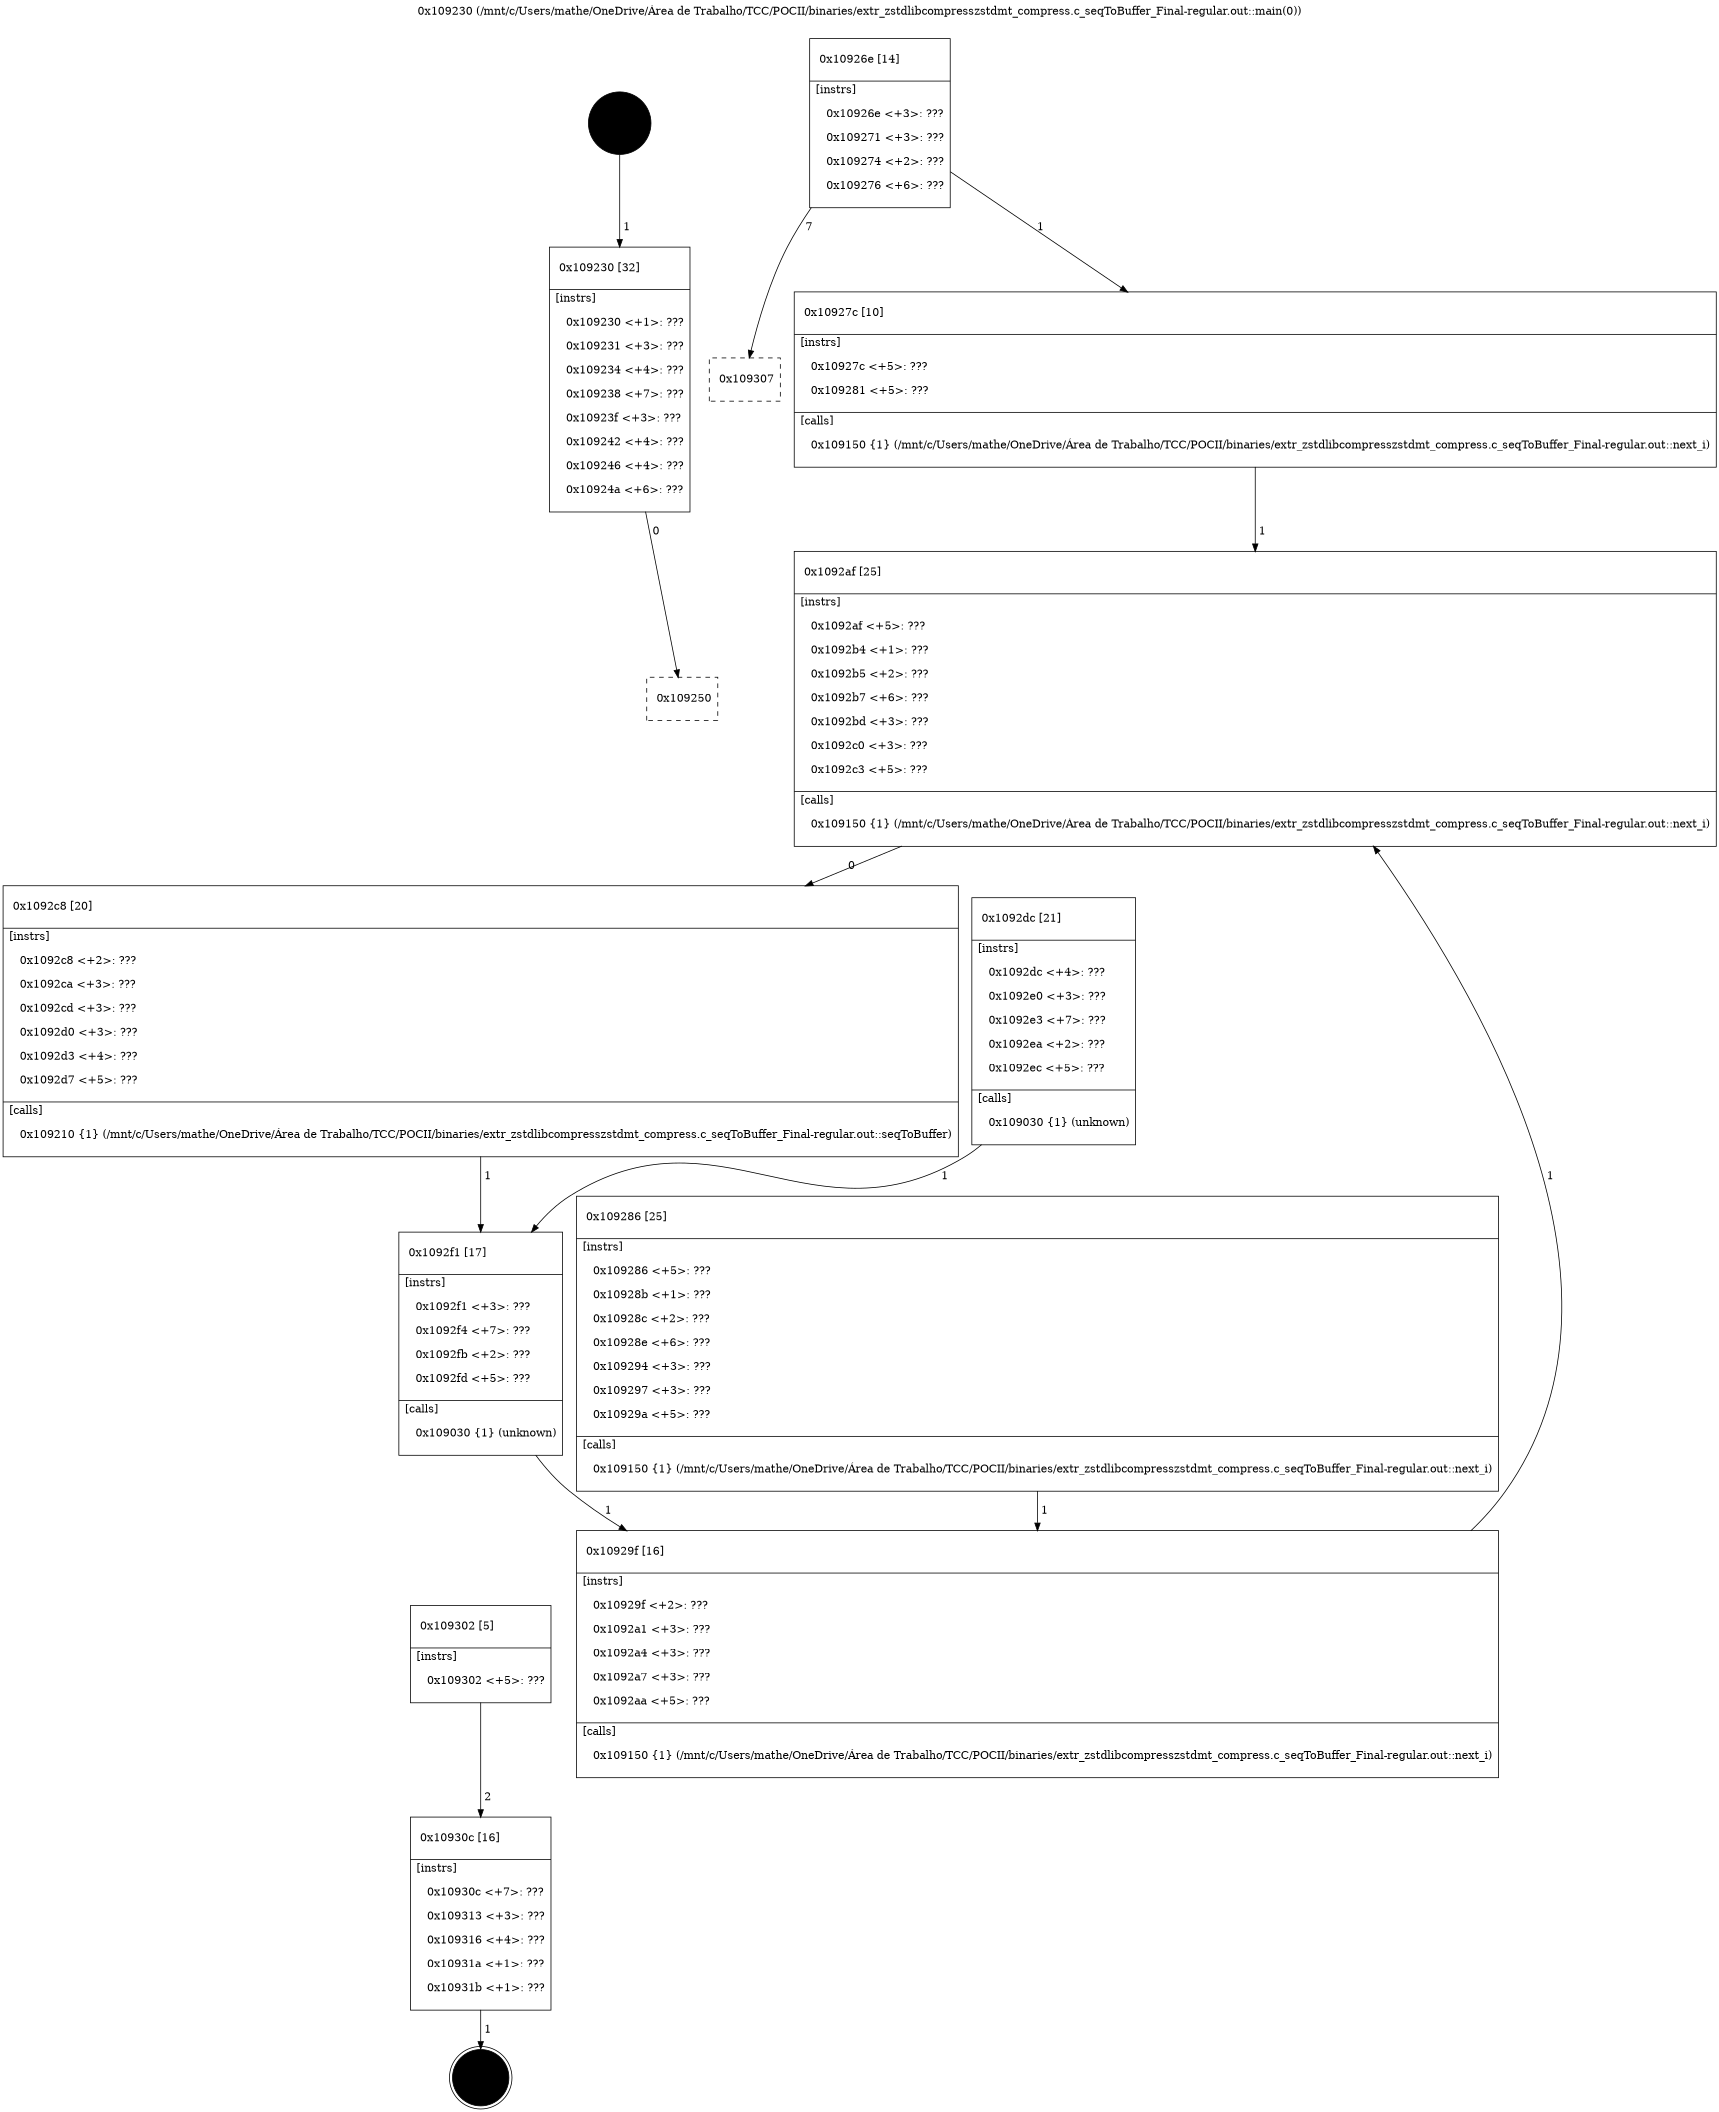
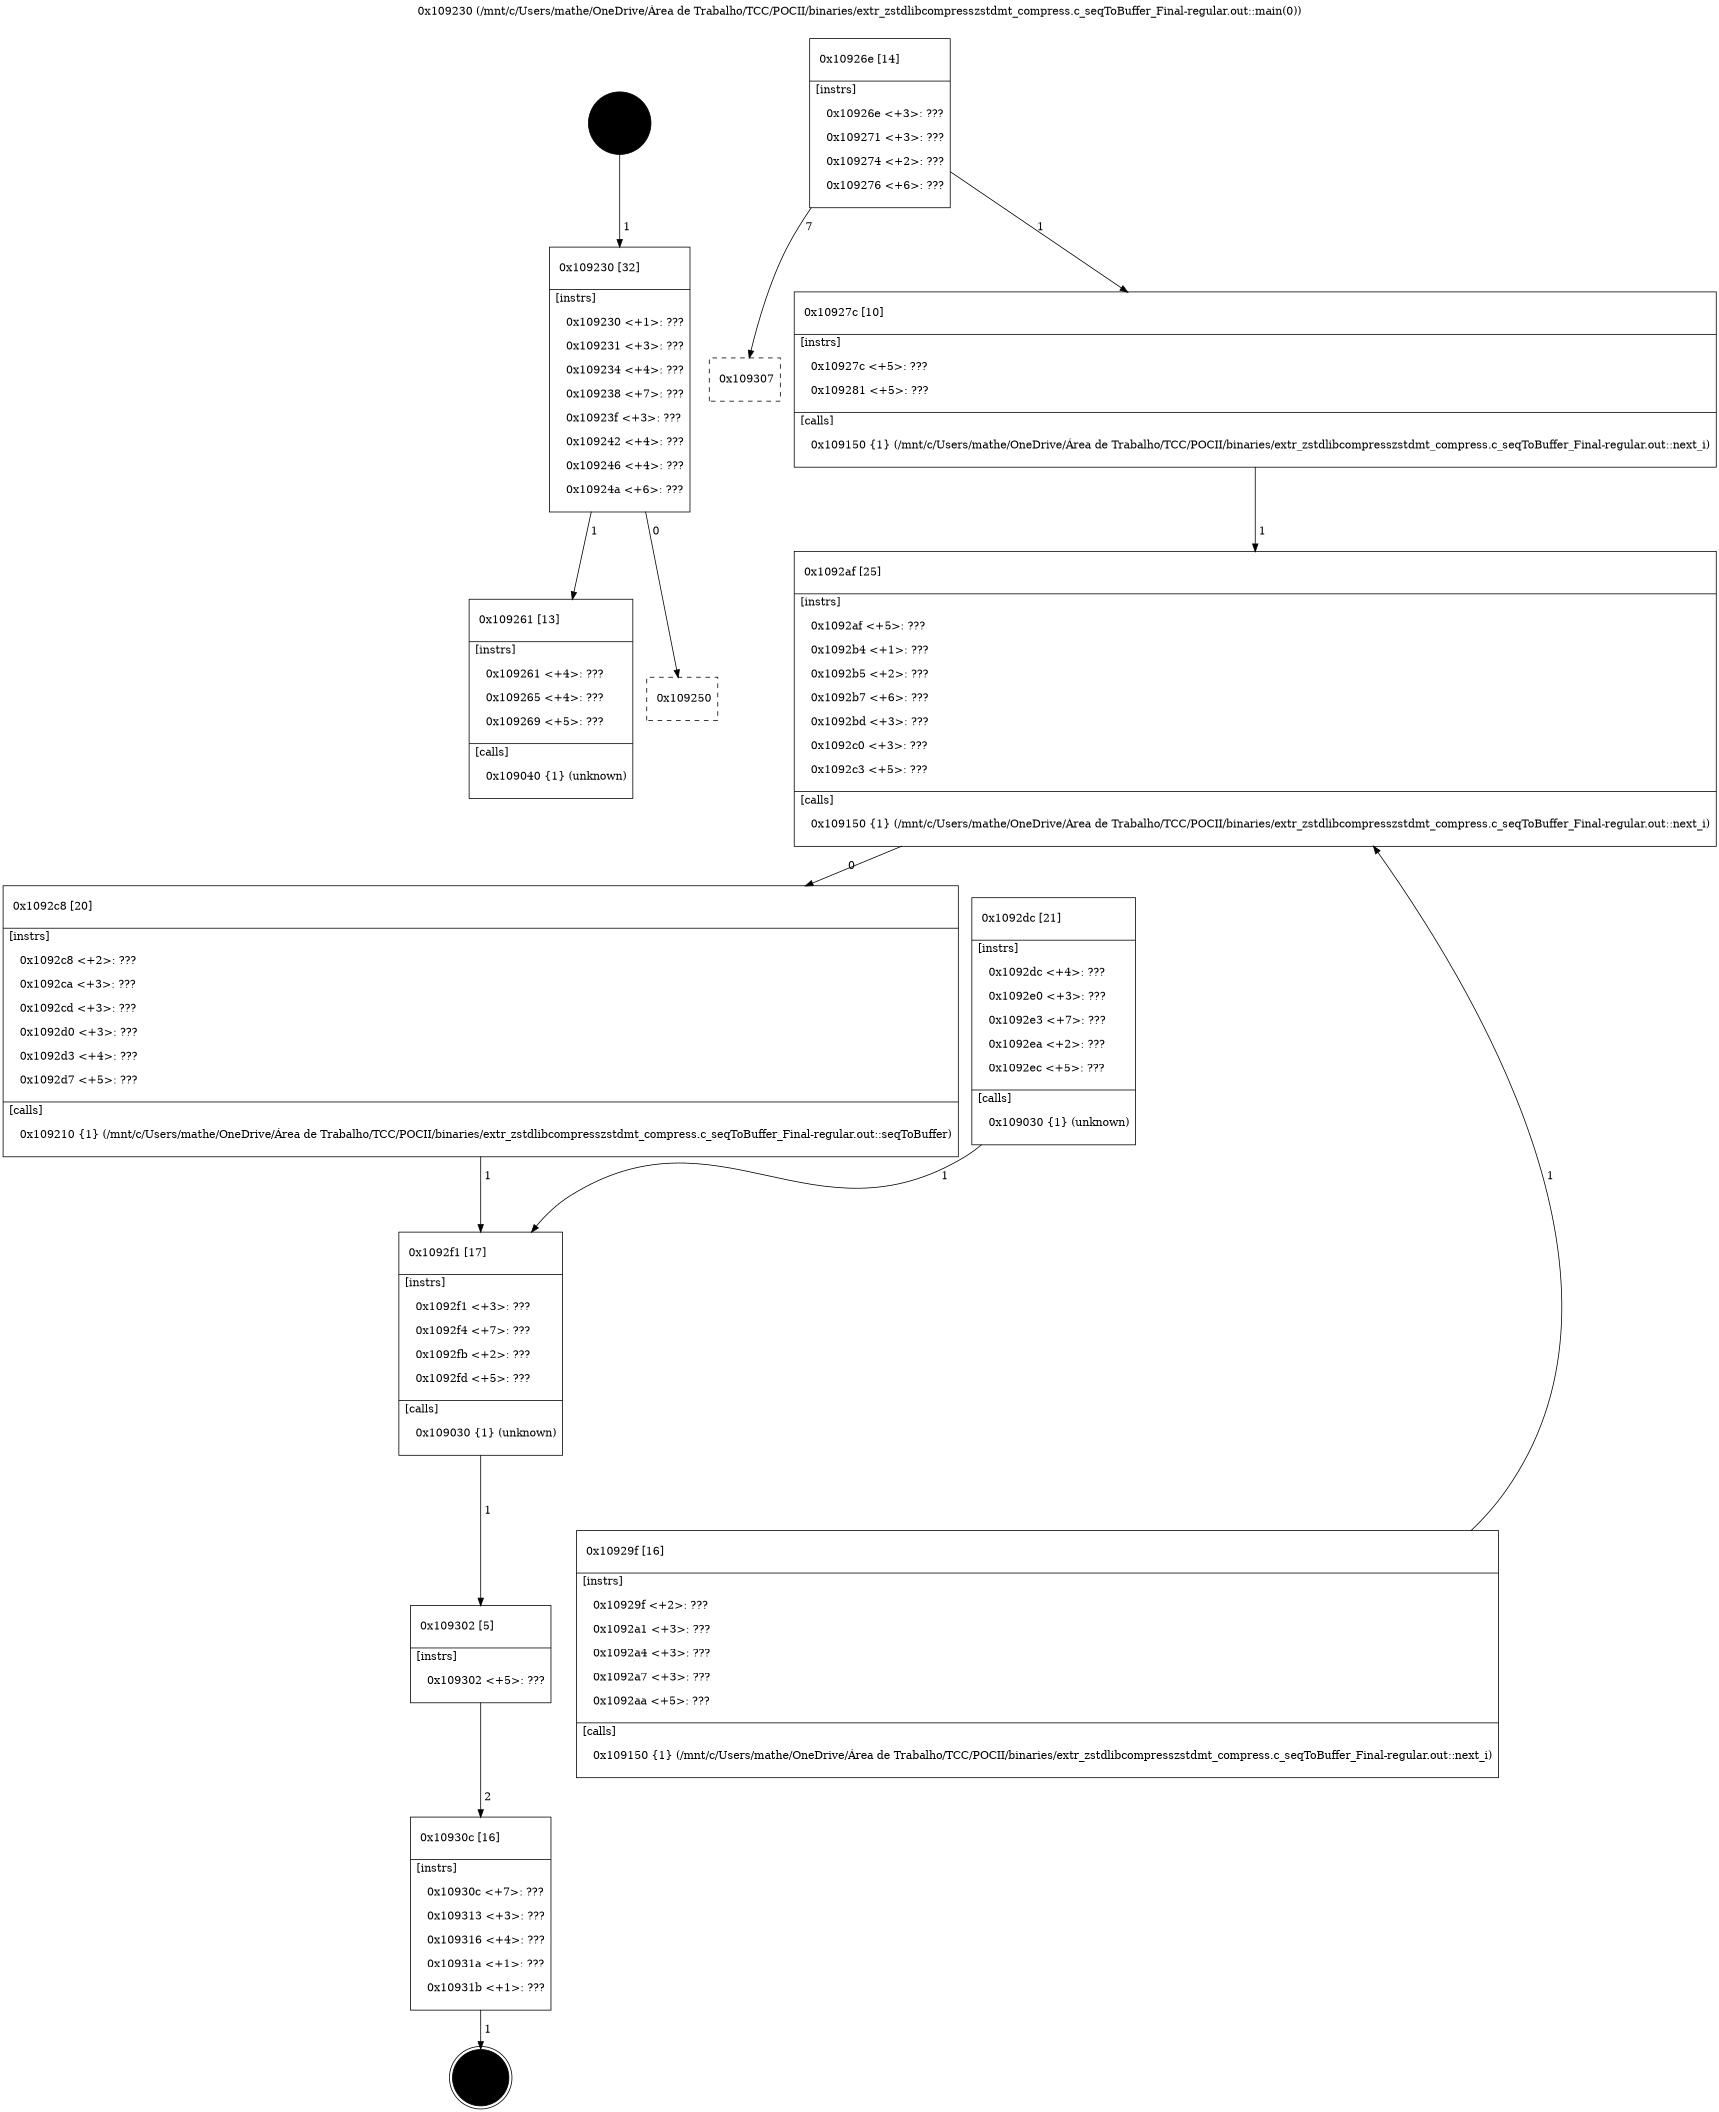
node "0x109261 [13]": added
node "0x109286 [25]": removed
edge "0x1092f1 [17]" -> "0x10929f [16]": now "0x1092f1 [17]" -> "0x109302 [5]"
